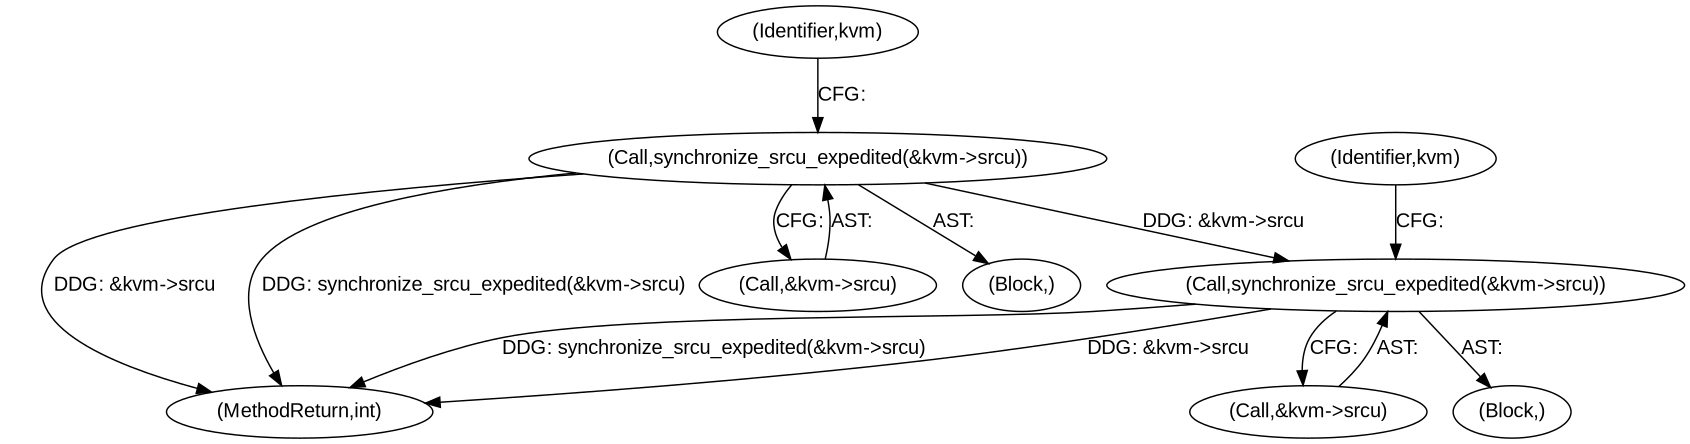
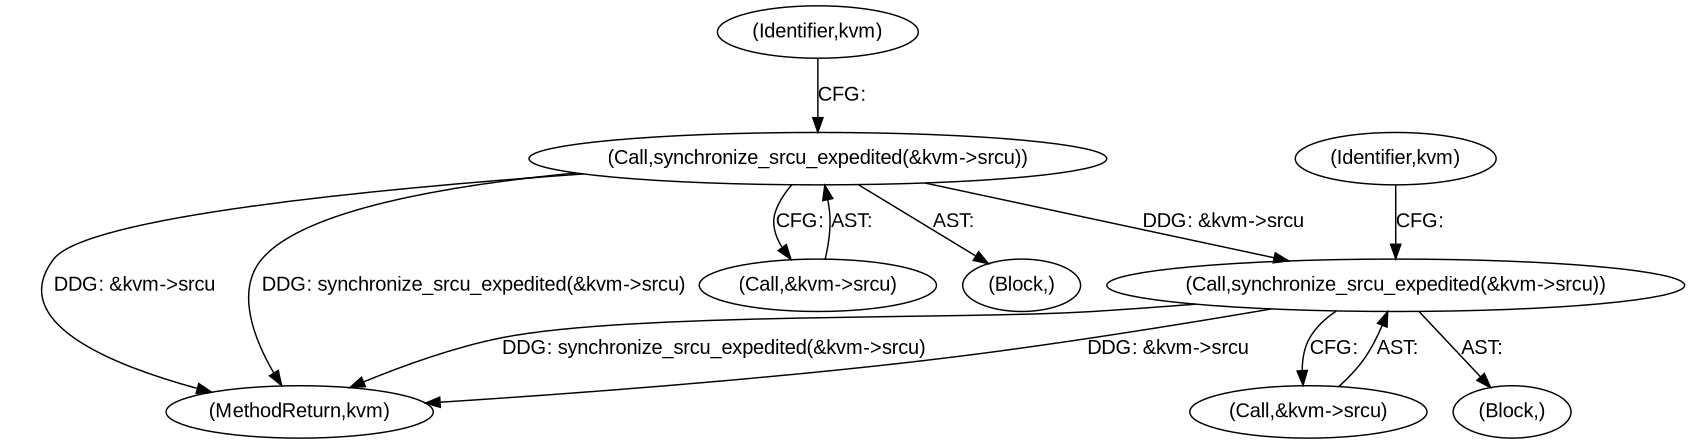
node "(MethodReturn,int)": label "(MethodReturn,int)" -> "(MethodReturn,kvm)"
